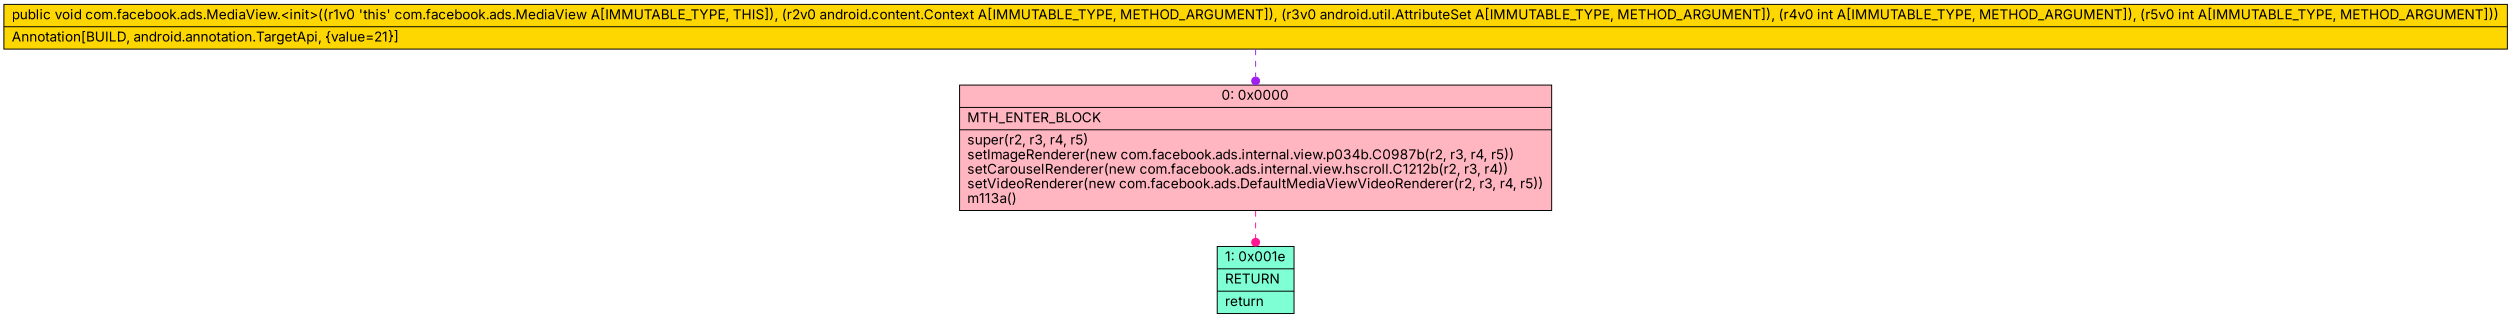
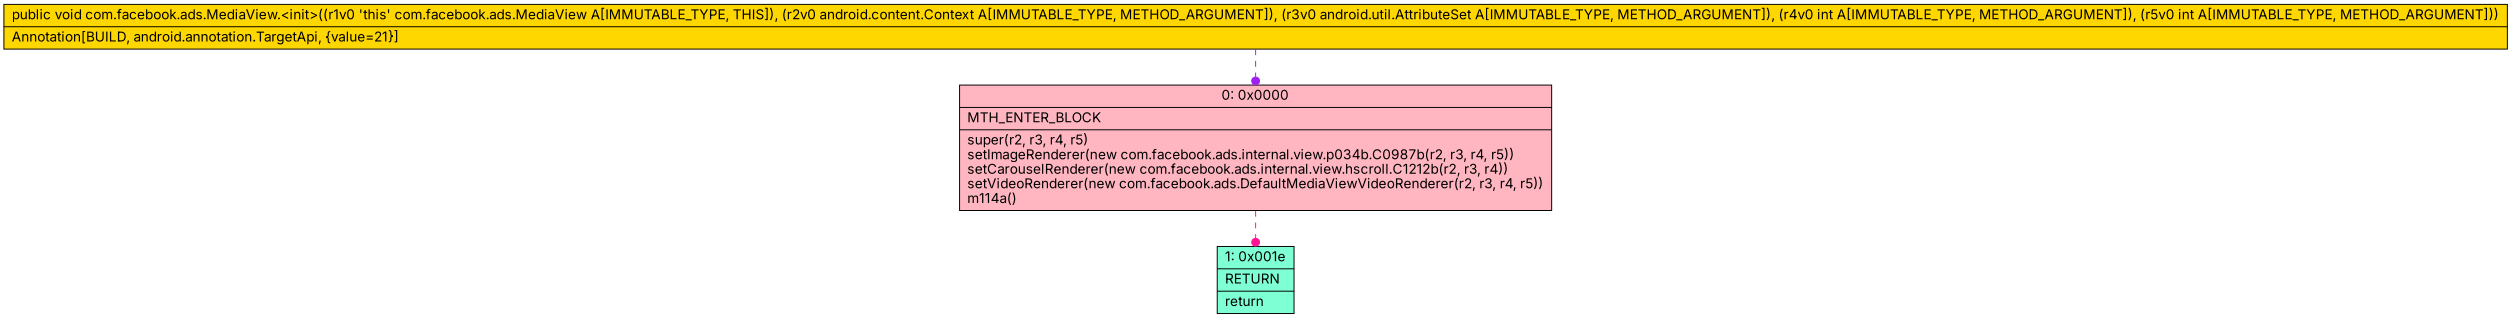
node "0: 0x0000": text "m113a()" -> "m114a()"
